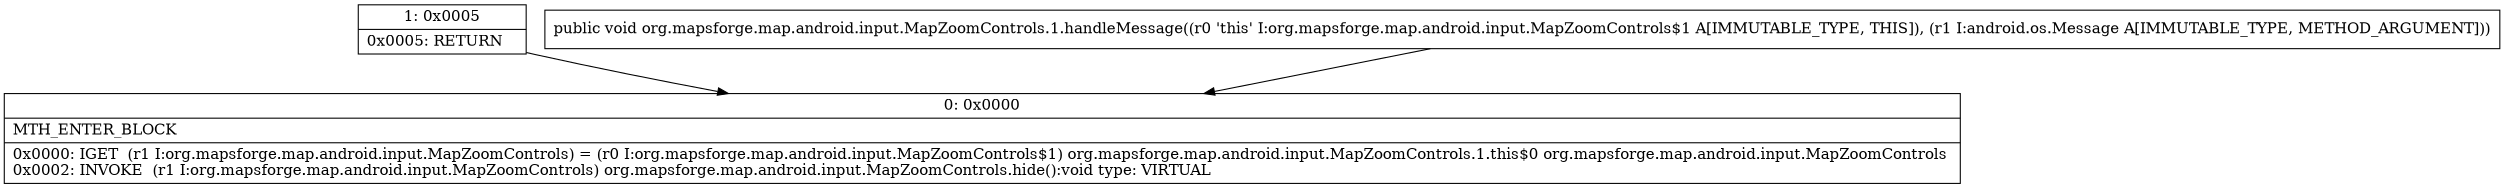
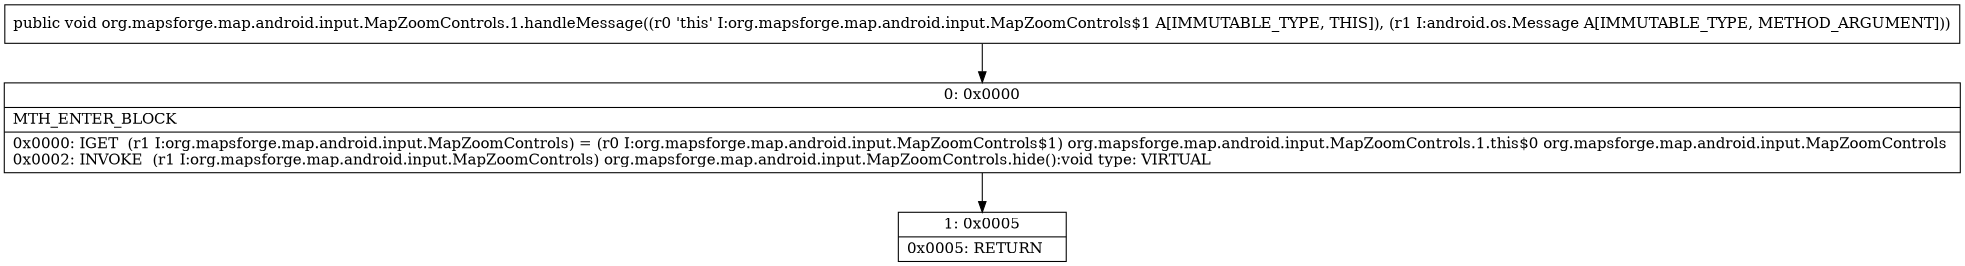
edge "1: 0x0005" -> "0: 0x0000": reversed
